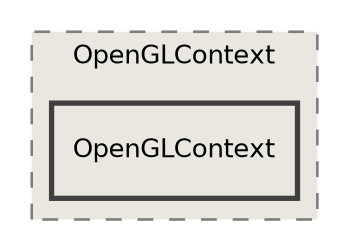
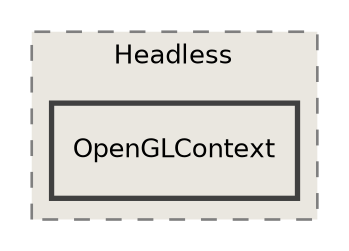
cluster "OpenGLContext": label "OpenGLContext" -> "Headless"
